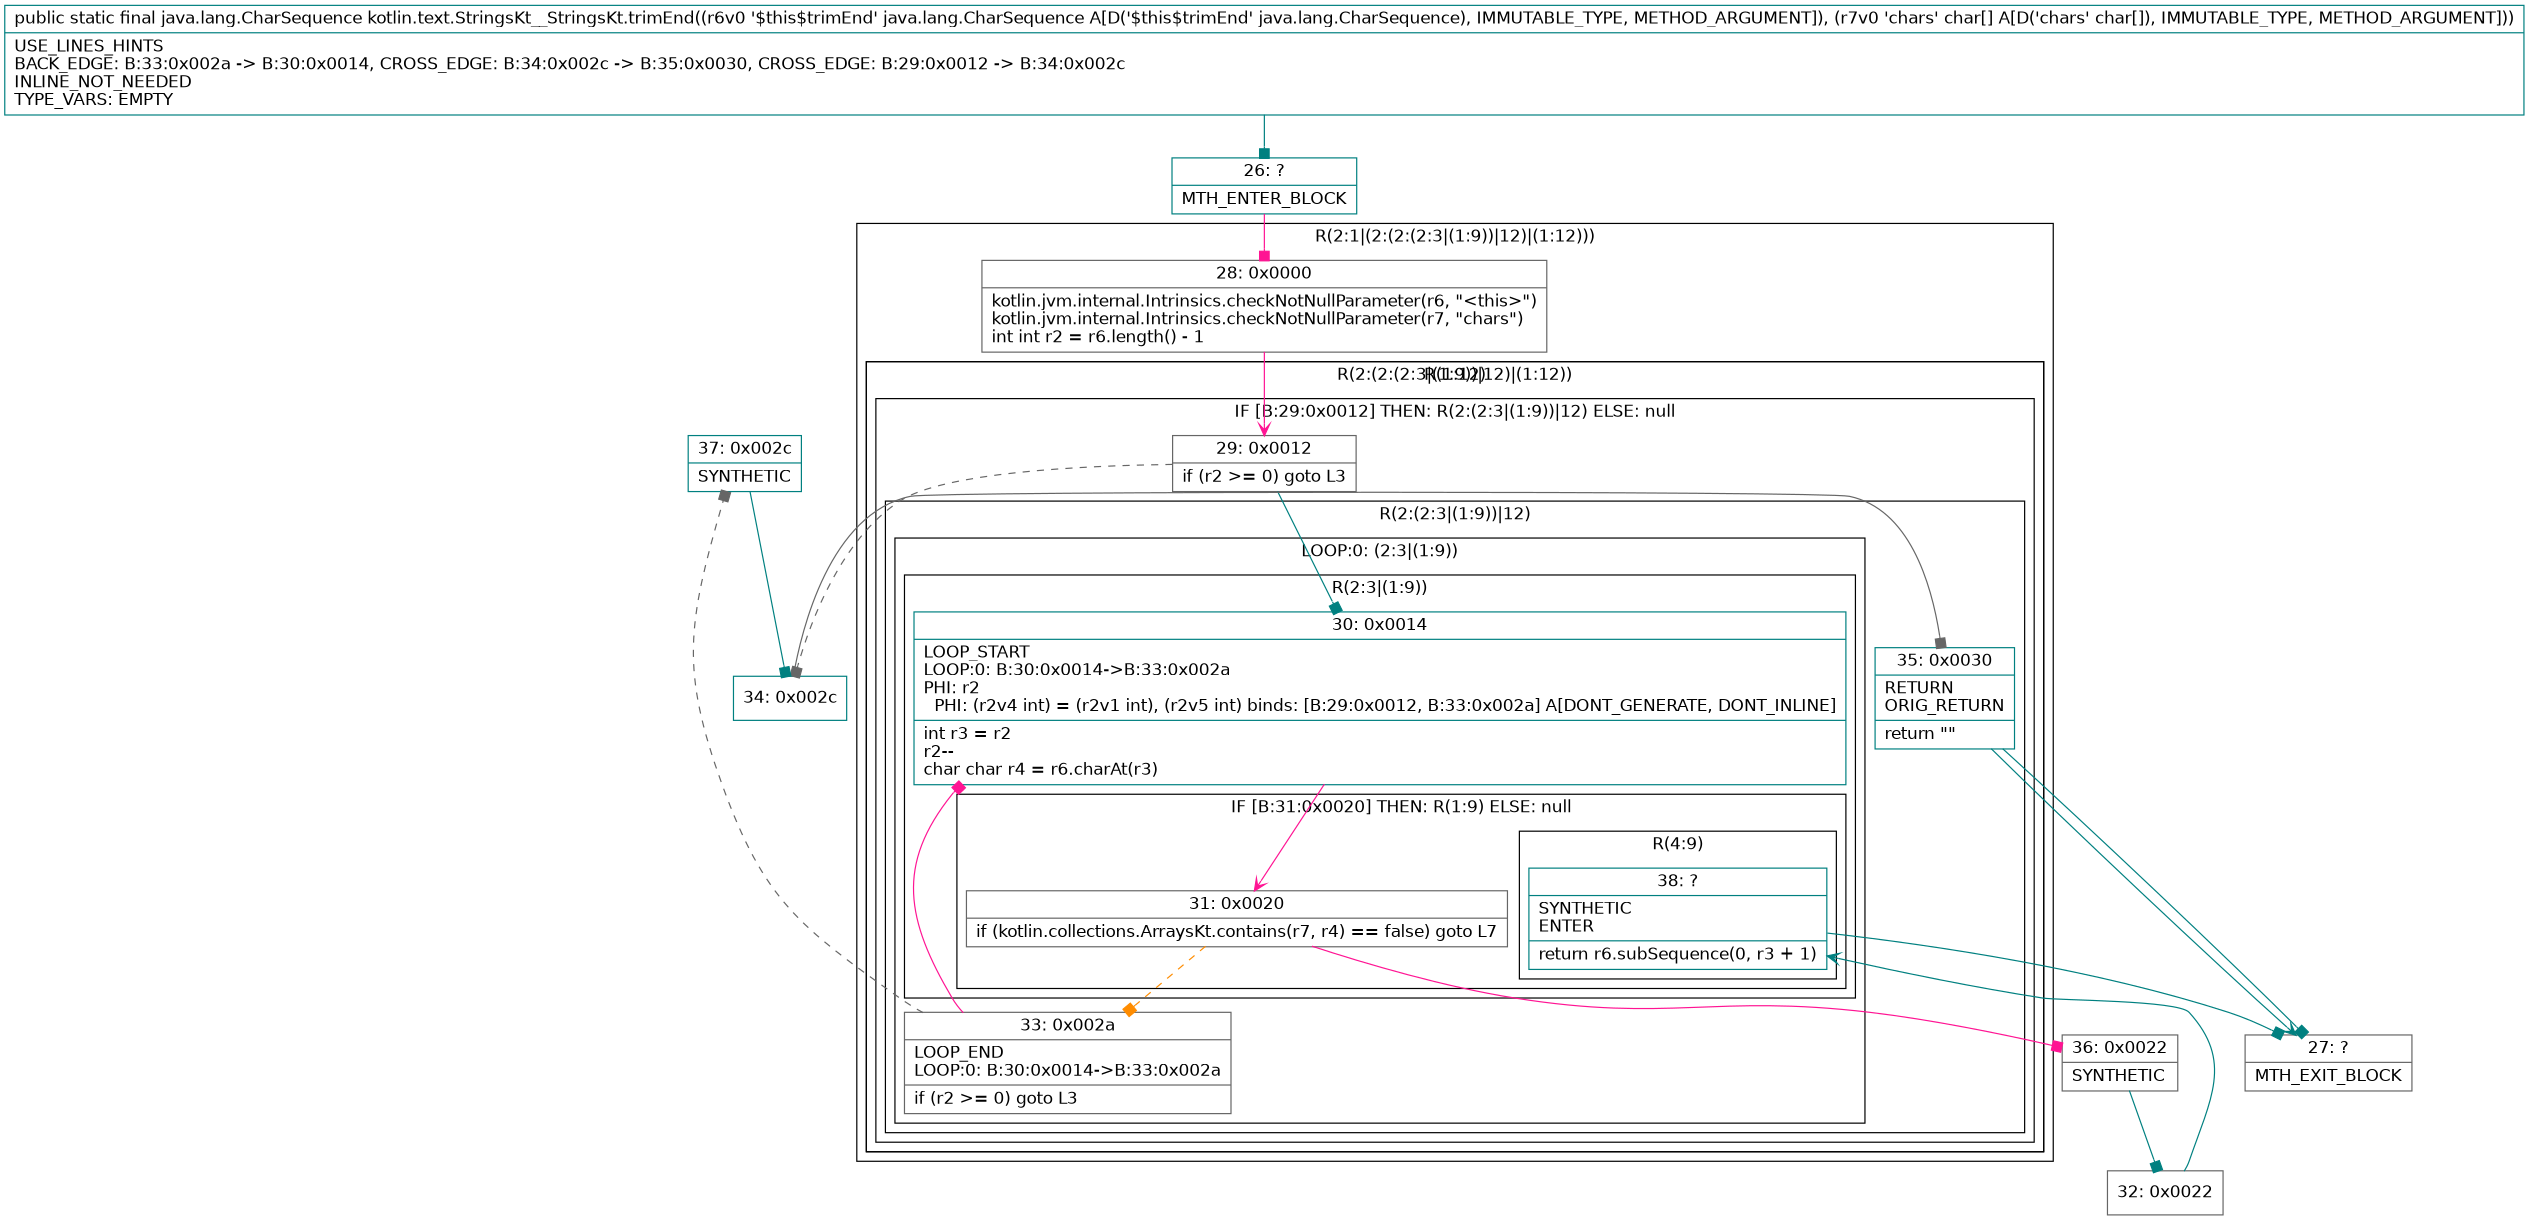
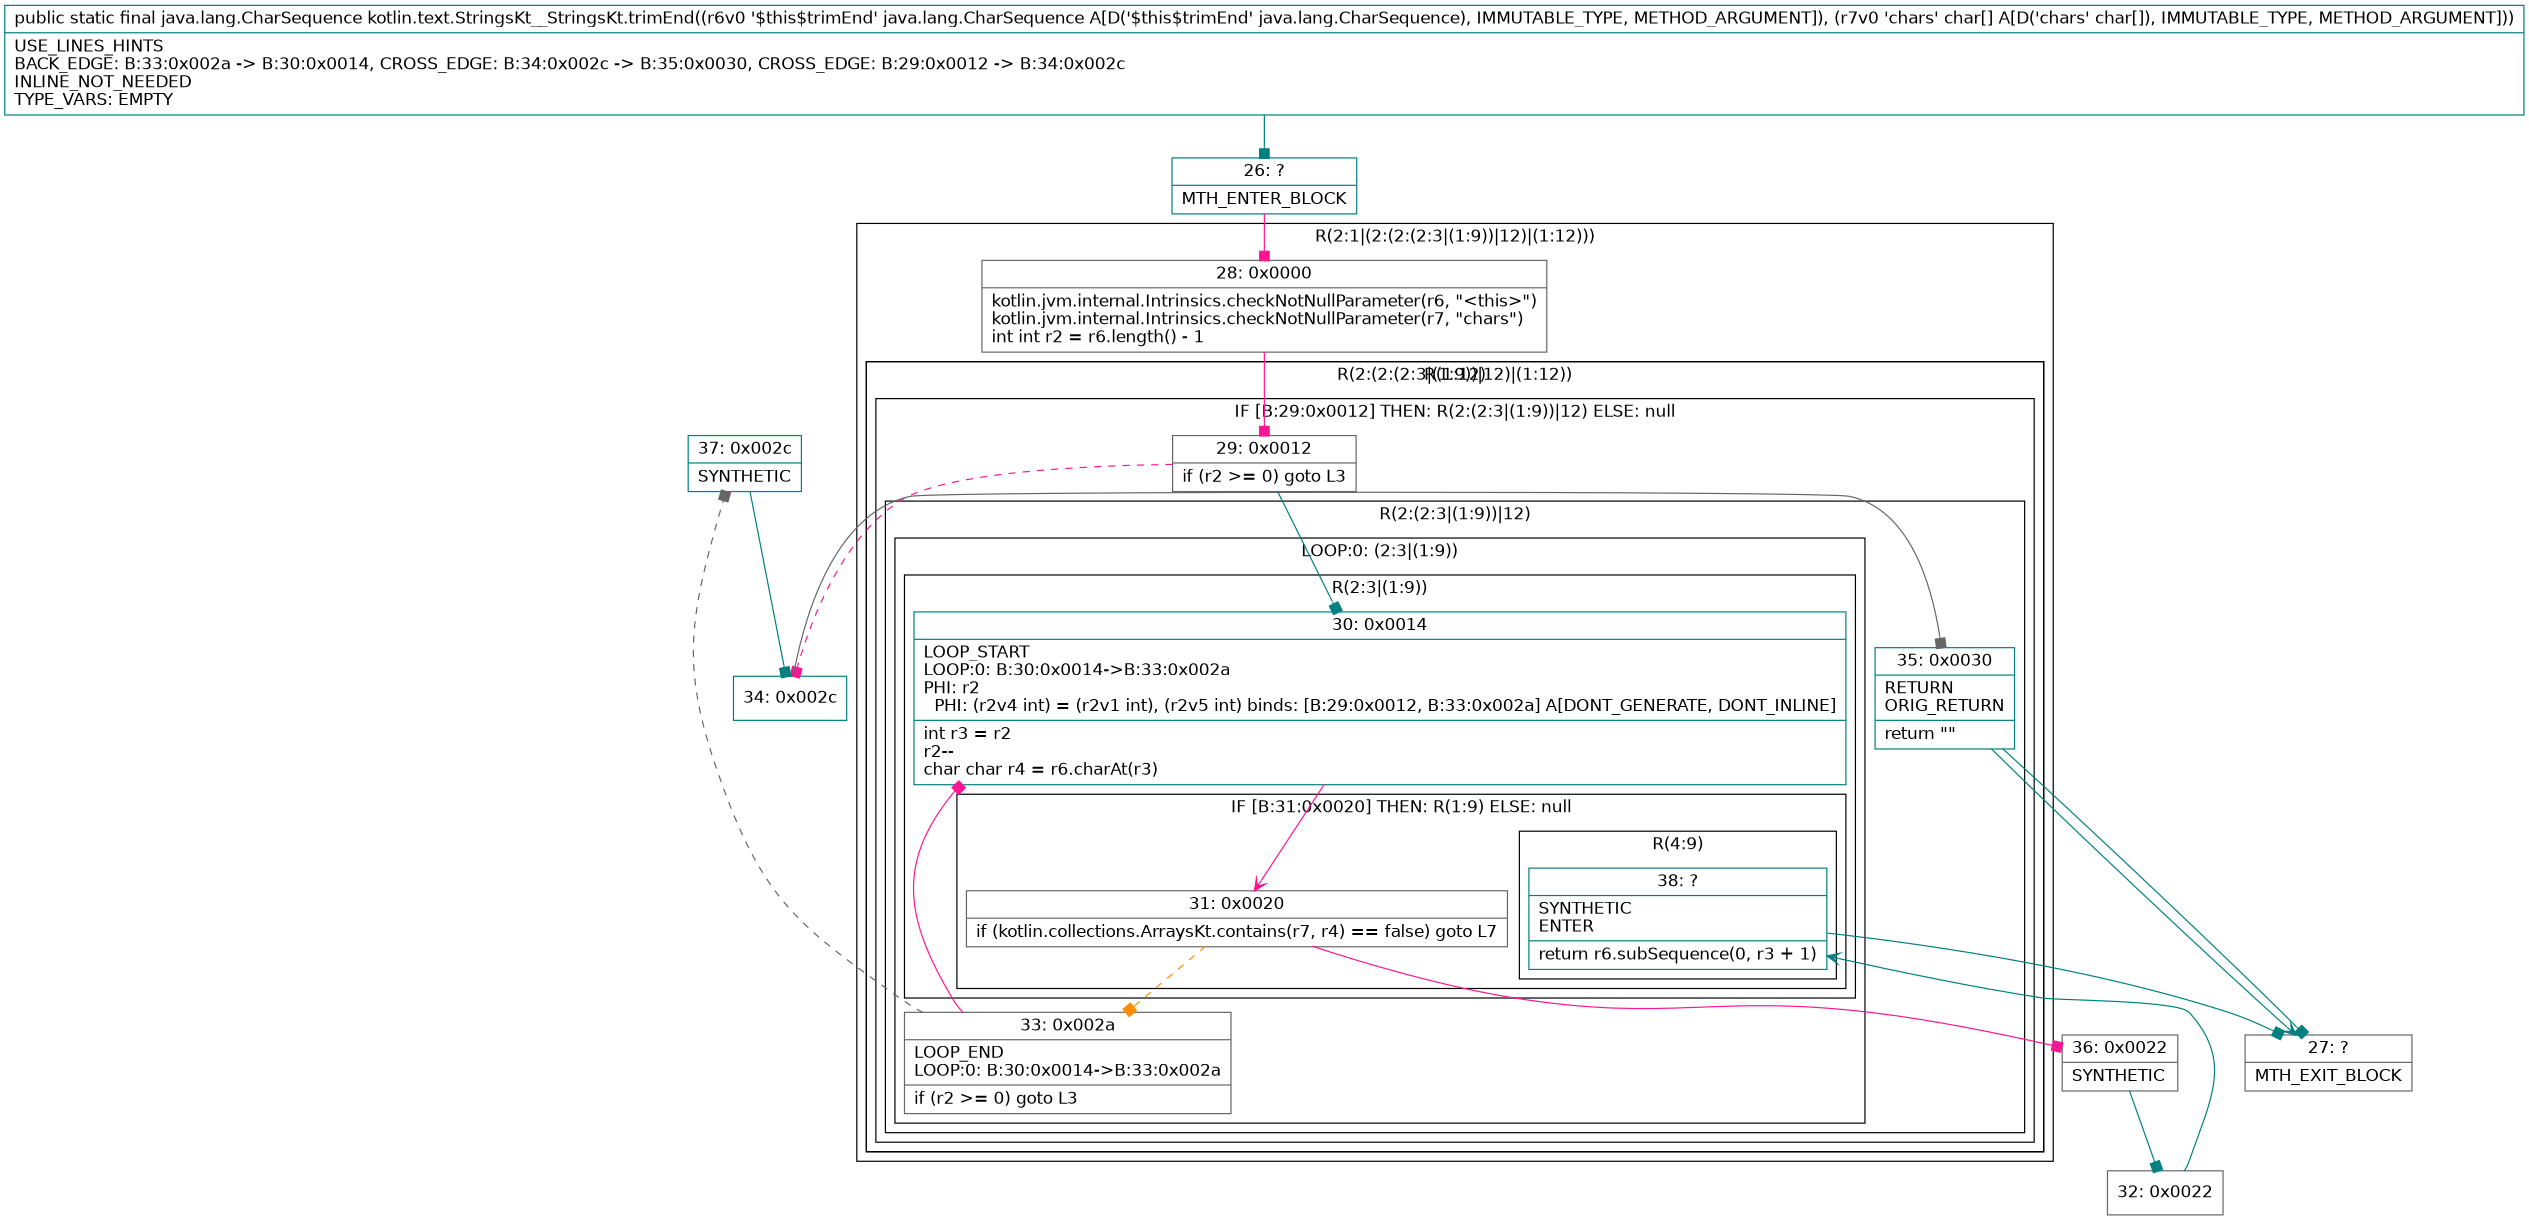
edge "28: 0x0000" -> "29: 0x0012": arrowhead vee -> box
edge "29: 0x0012" -> "34: 0x002c": color gray40 -> deeppink
